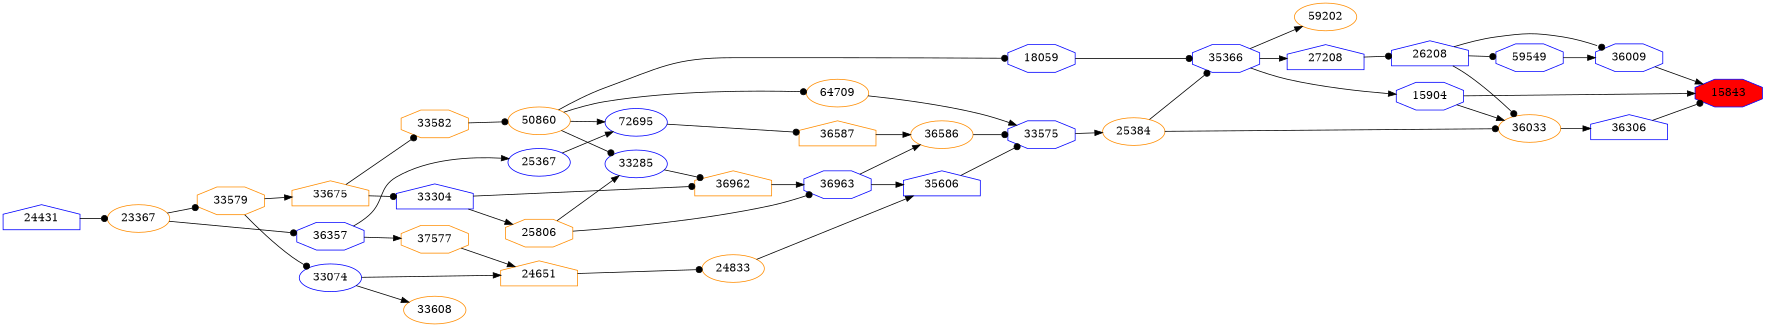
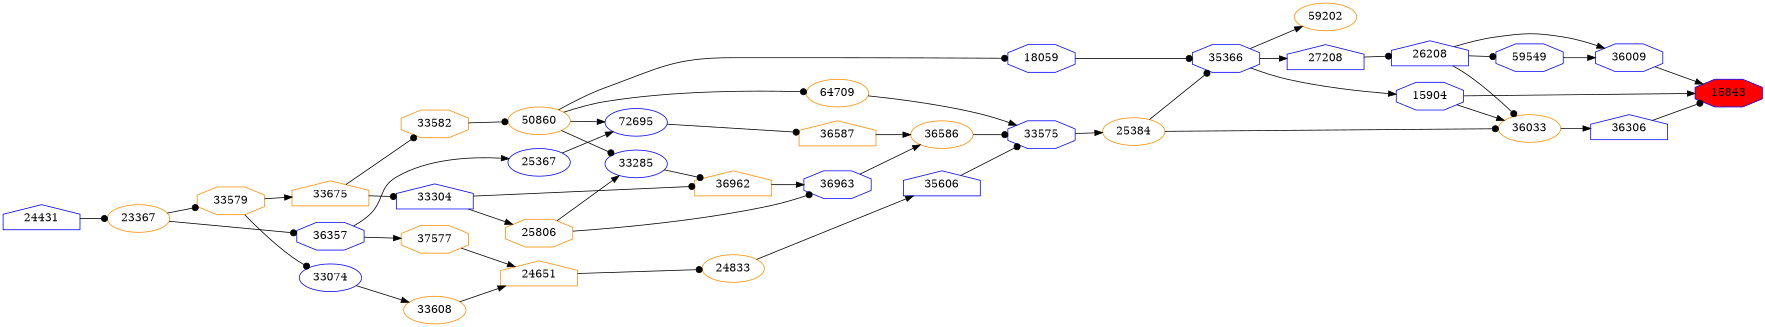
edge "26208" -> "36009": arrowhead dot -> normal
edge "36963" -> "35606": removed
edge "33074" -> "24651": now "33608" -> "24651"
